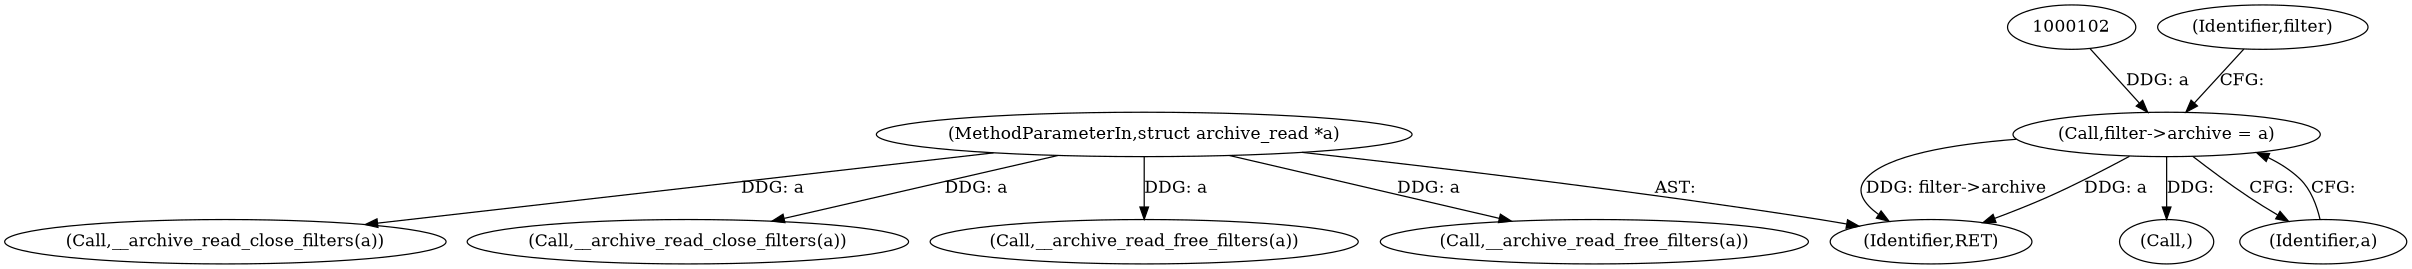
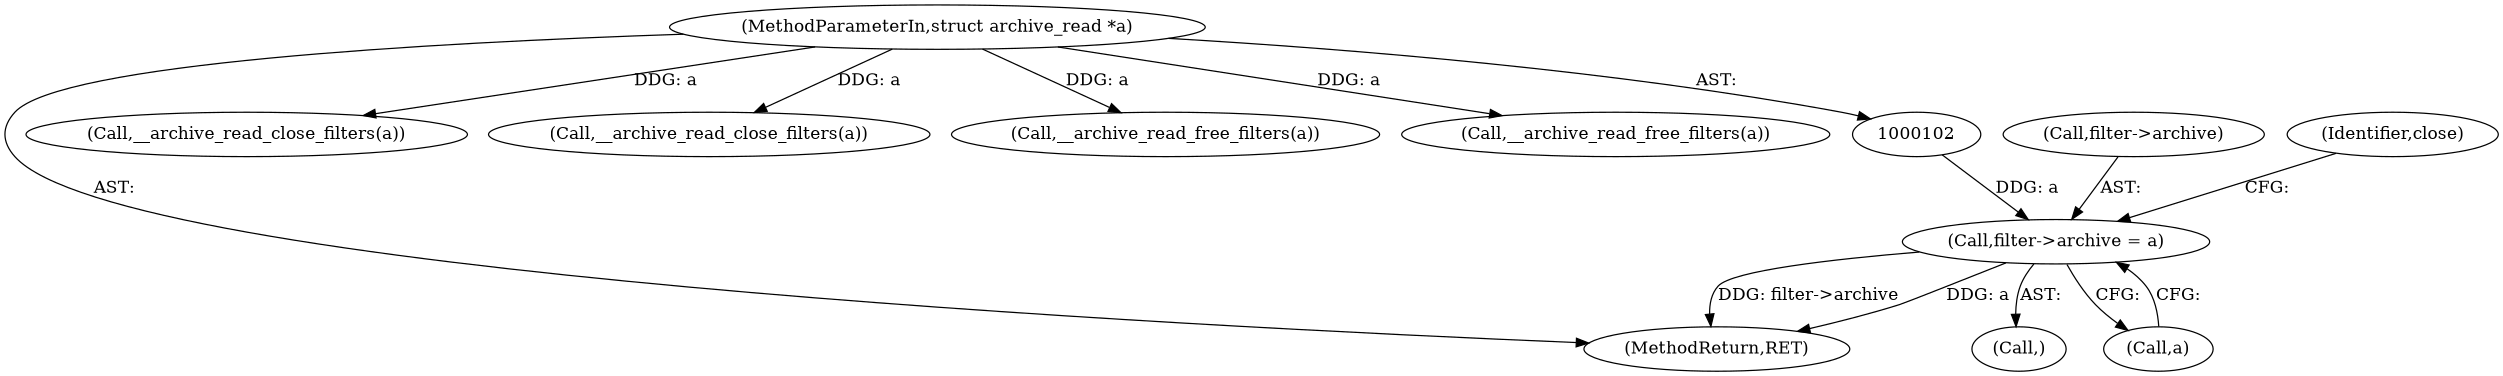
node "(Identifier,filter)": label "(Identifier,filter)" -> "(Identifier,close)"
edge "(MethodParameterIn,struct archive_read *a)" -> "1000102": added, label "AST:"
node "(Call,filter->archive)": added
edge "(Call,filter->archive = a)" -> "(Call,)": label "DDG: " -> "AST: "
node "(Identifier,RET)": label "(Identifier,RET)" -> "(MethodReturn,RET)"
node "(Identifier,a)": label "(Identifier,a)" -> "(Call,a)"
